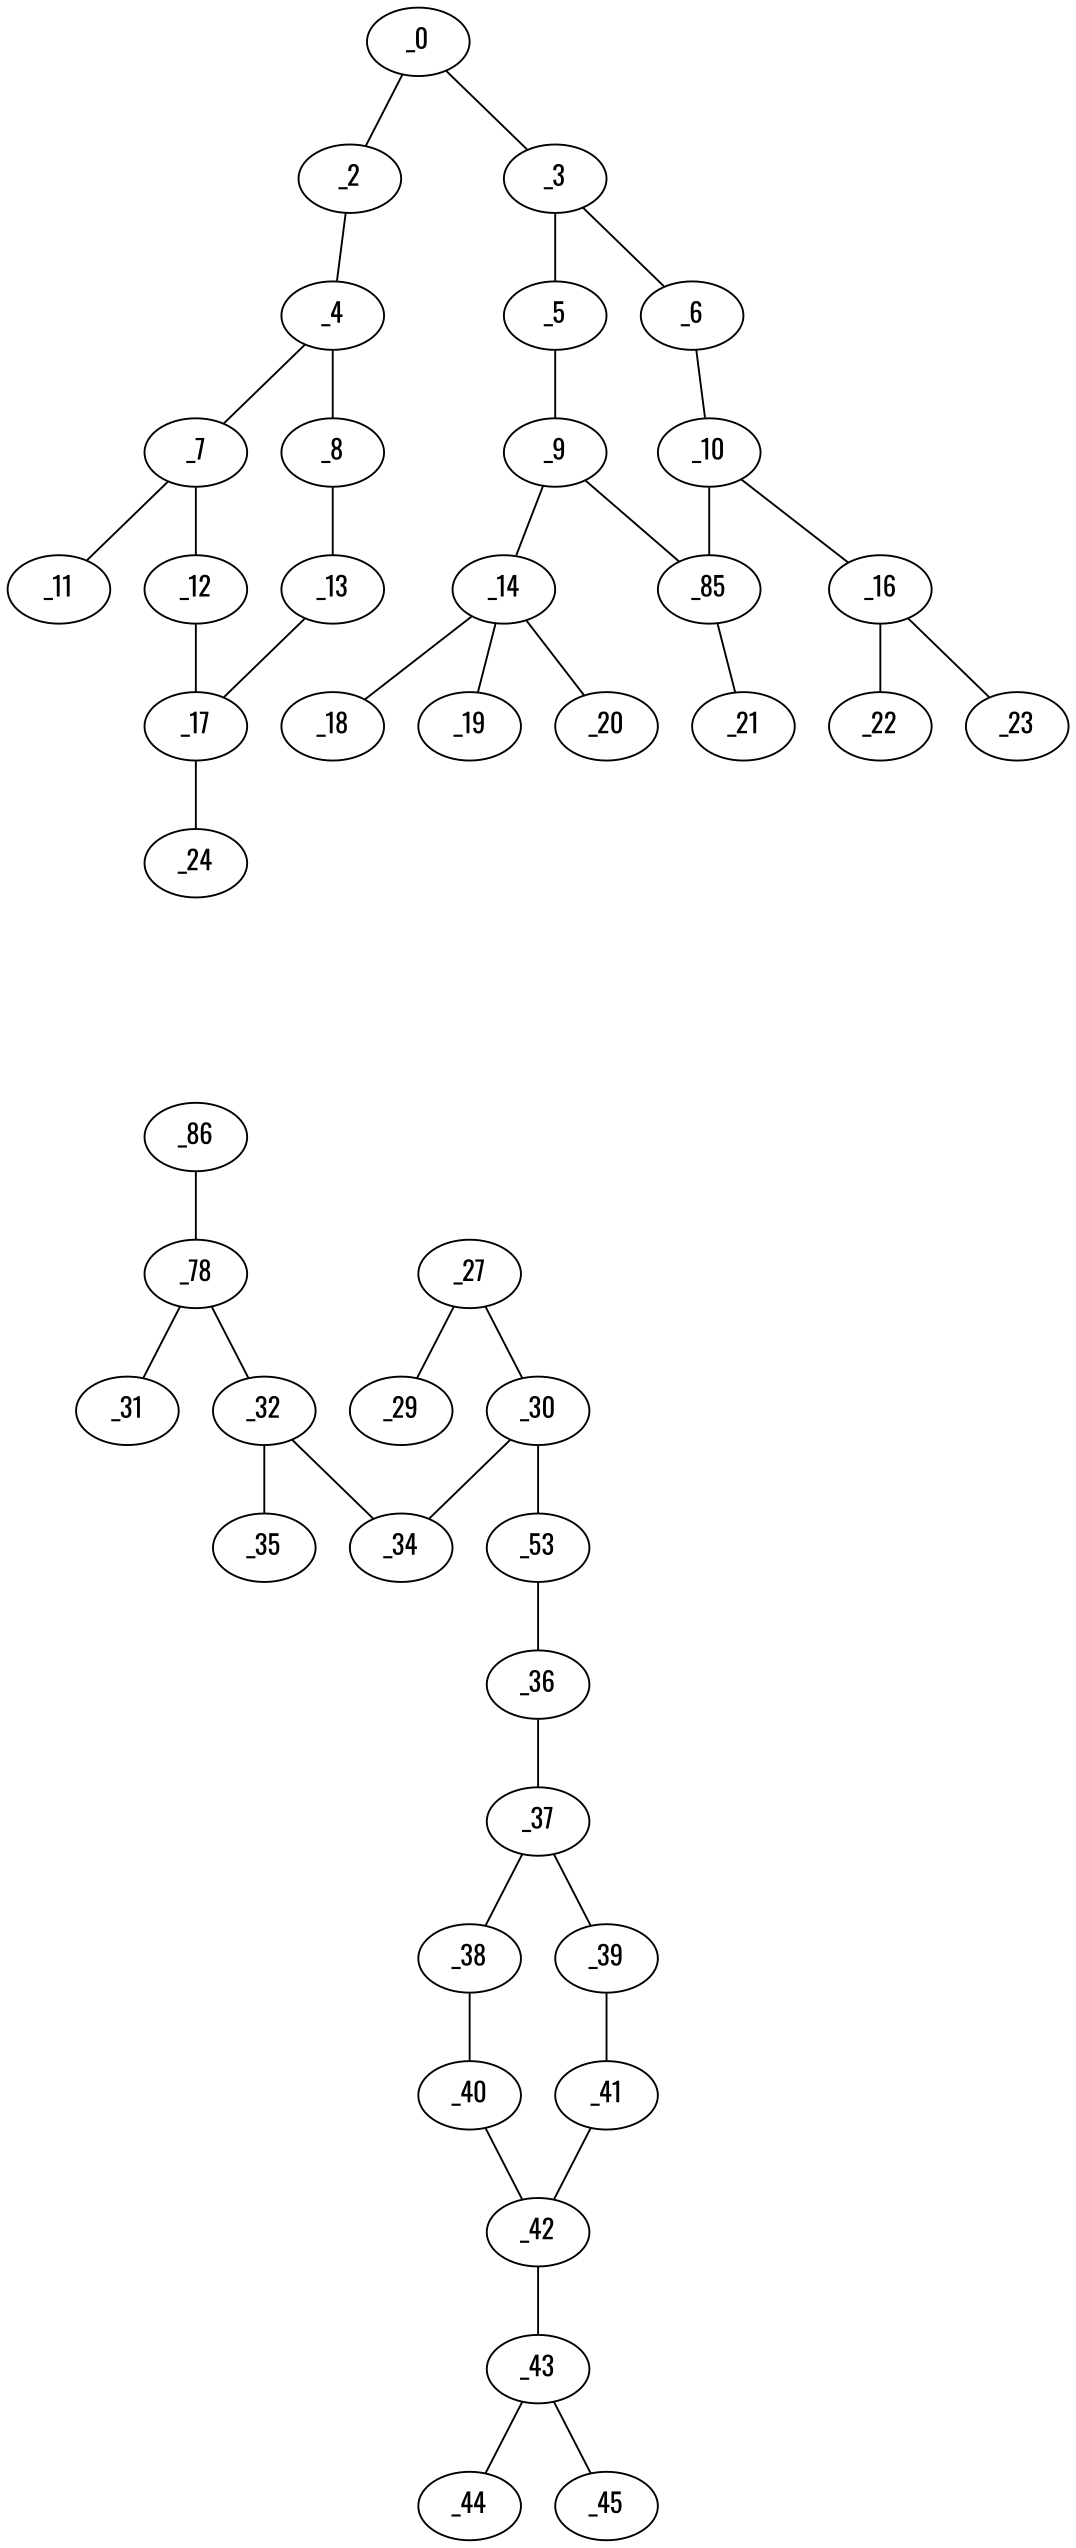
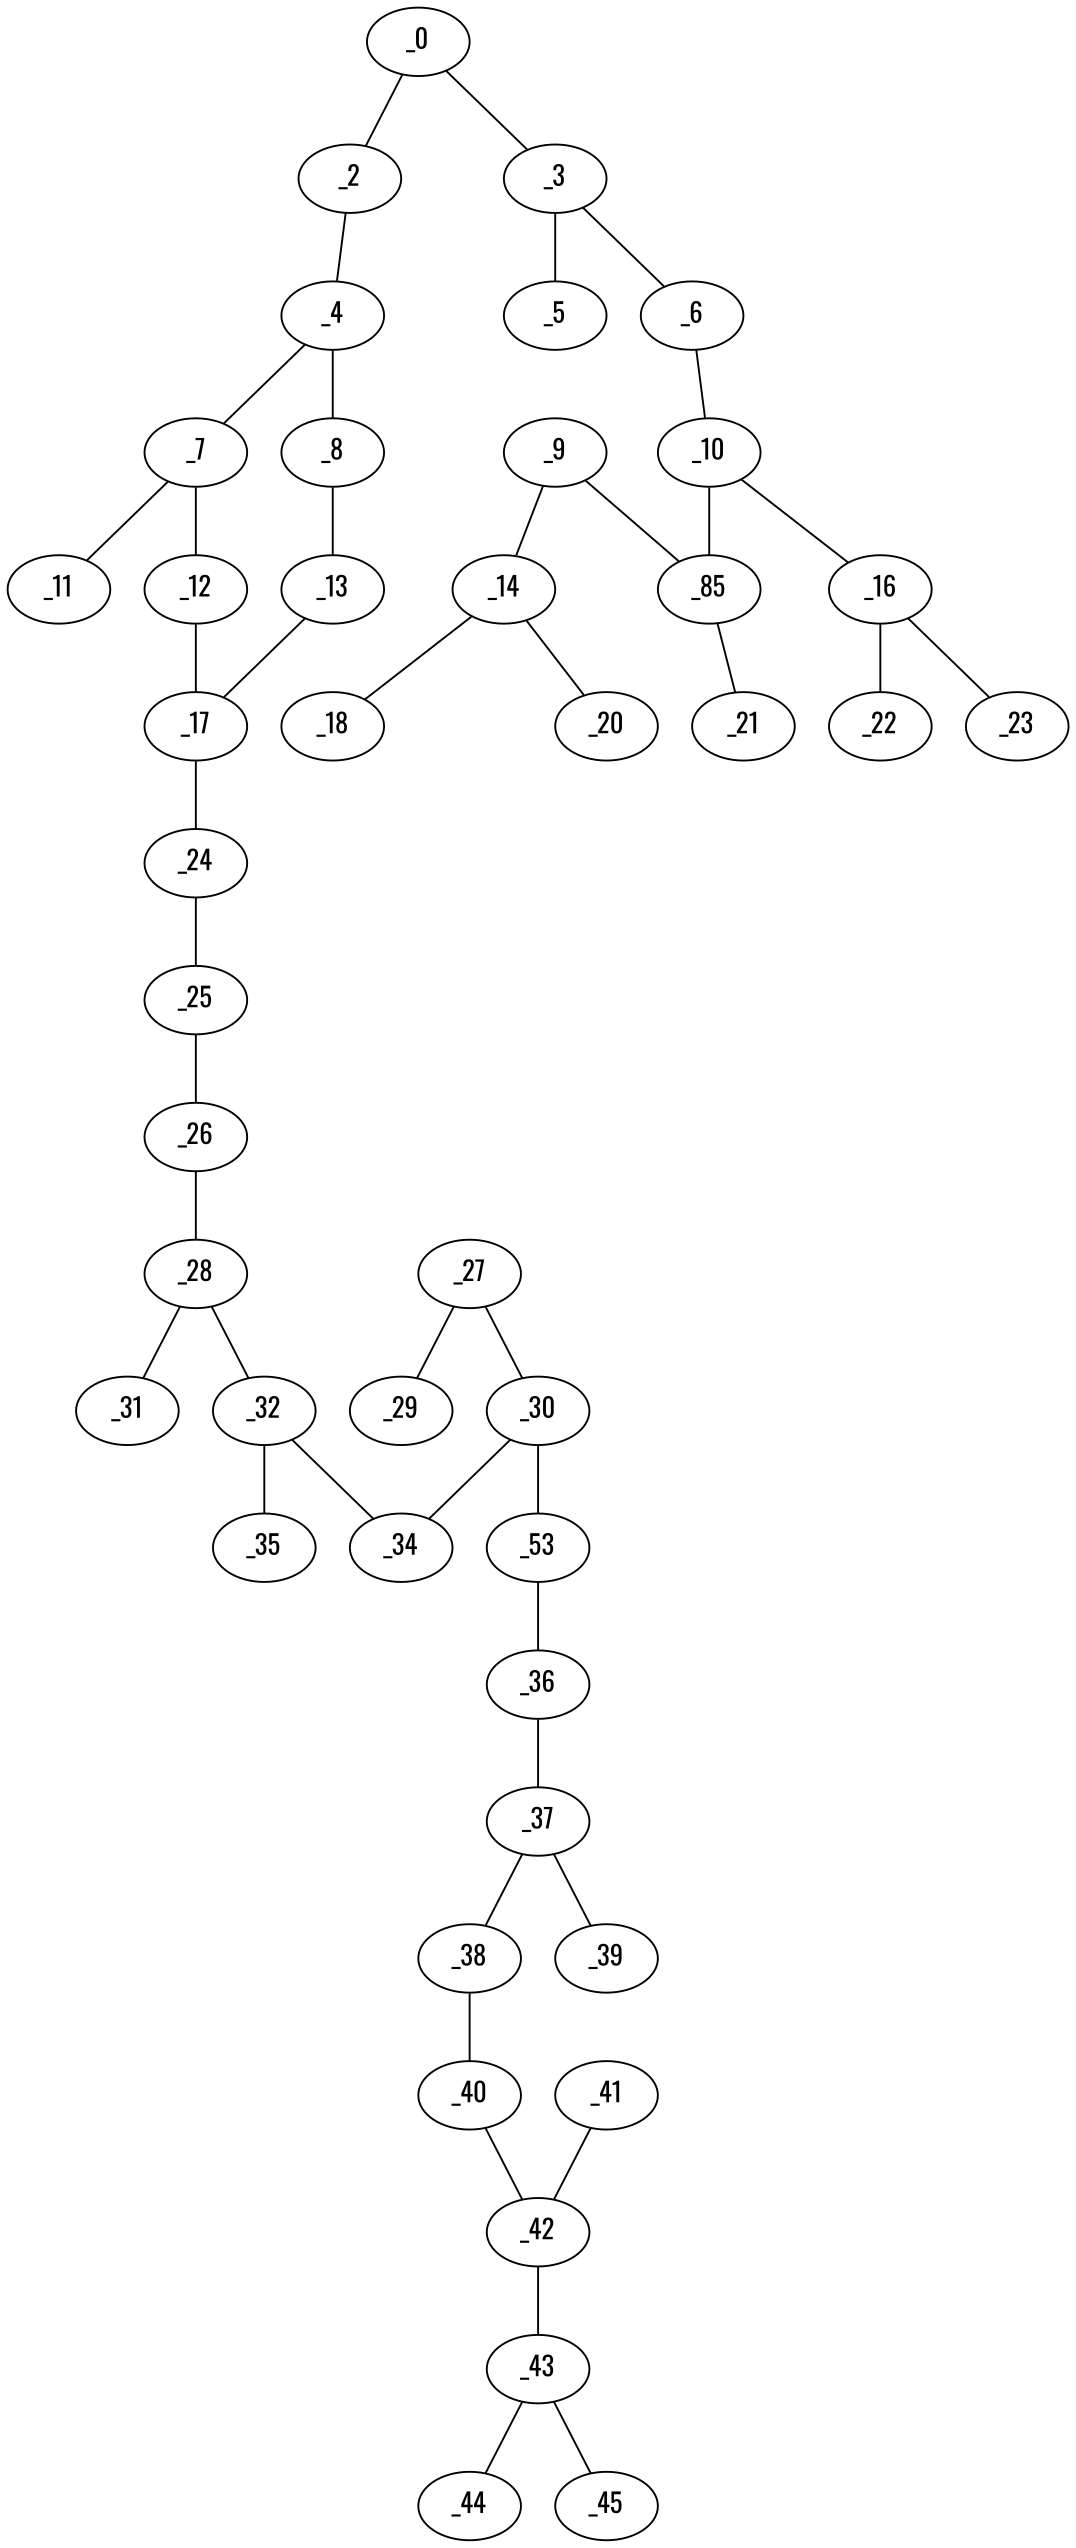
edge "_5" -- "_9": removed
node "_19": removed
node "_25": added
node "_86": label "_86" -> "_26"
node "_78": label "_78" -> "_28"
edge "_39" -- "_41": removed
